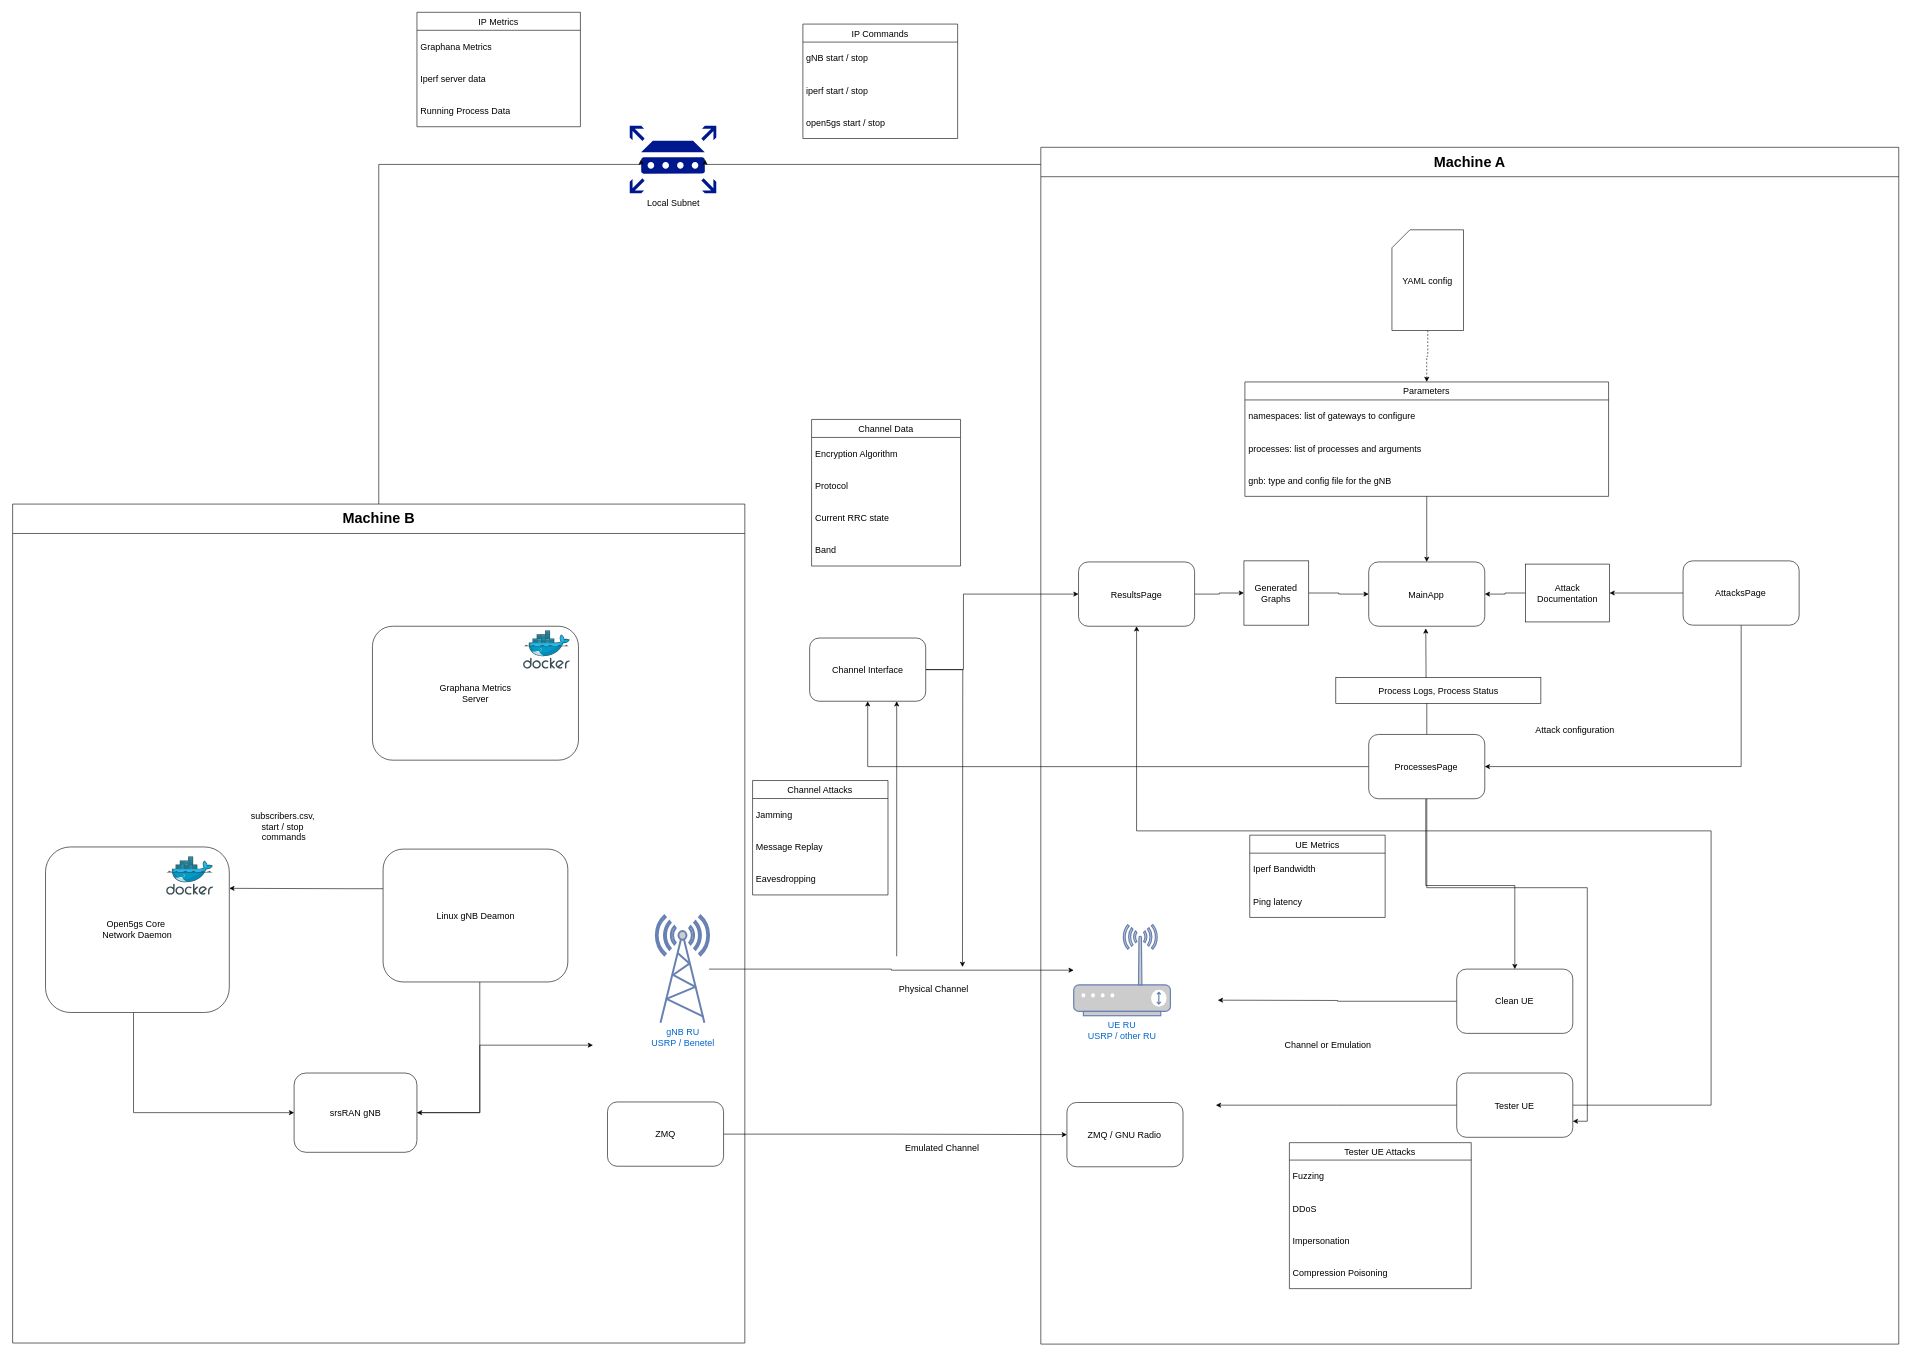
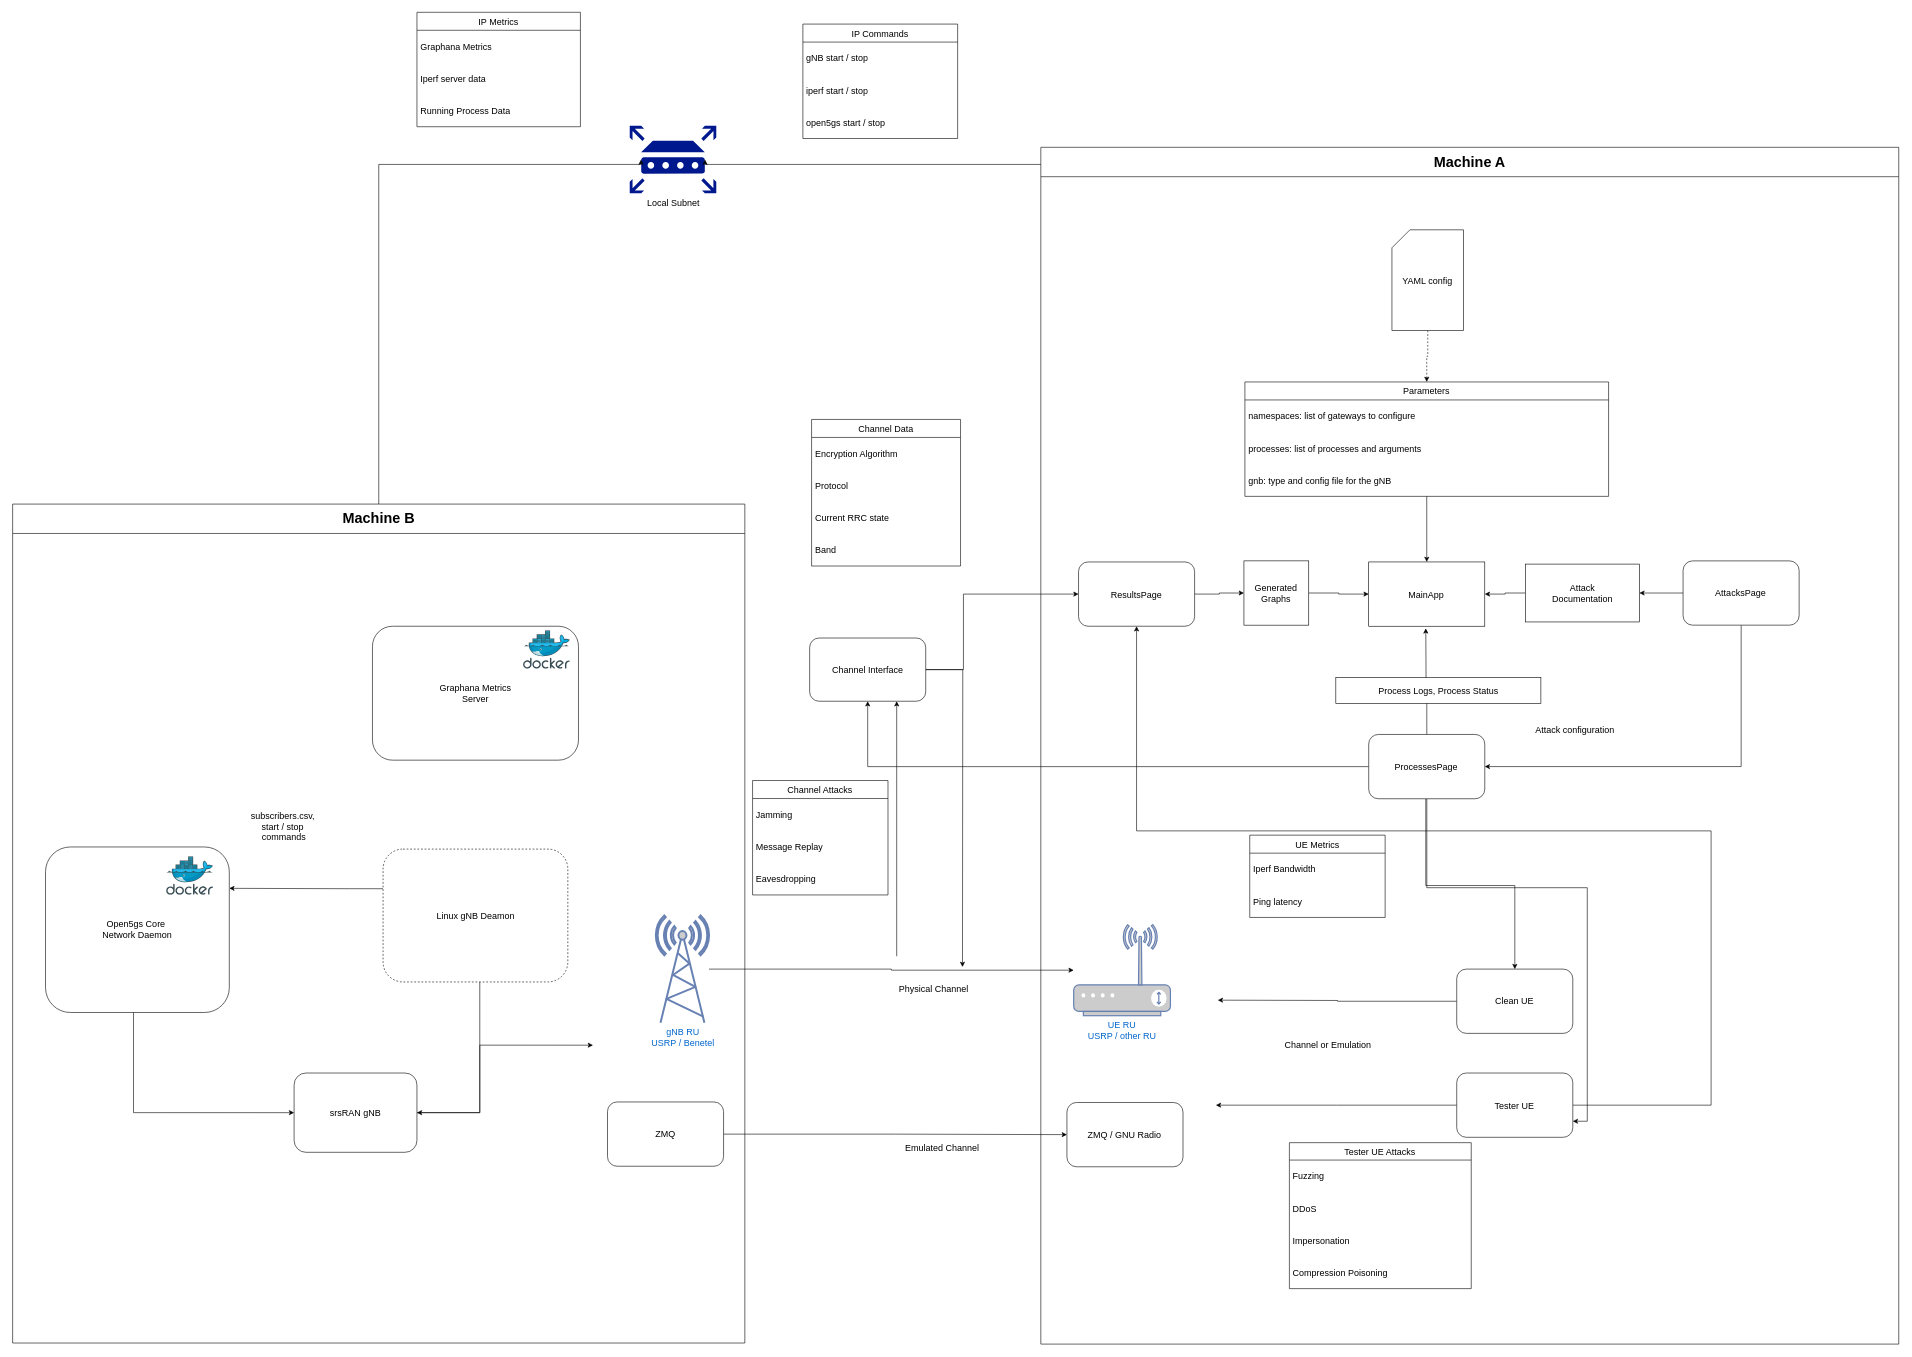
node "Attack Documentation": size 84x58 -> 114x58
node "MainApp": shape rounded rectangle -> rectangle
node "Linux gNB Deamon": style solid -> dashed
